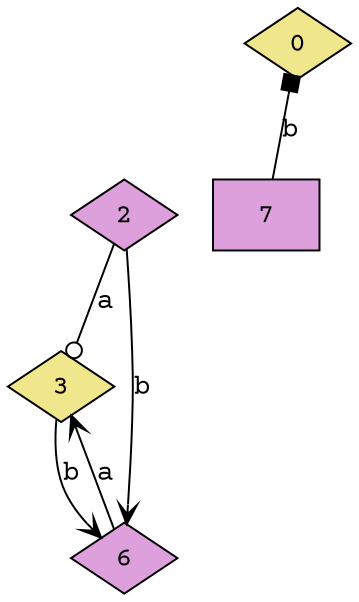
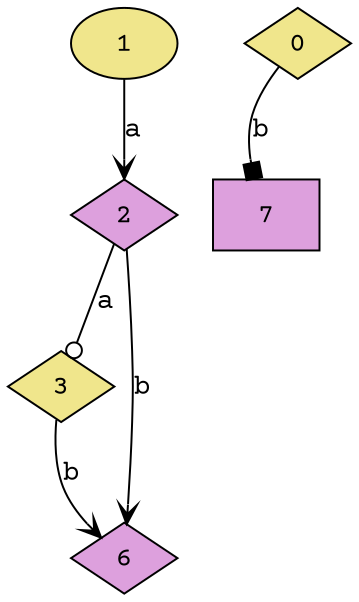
node "1": added
edge "7" -> "0": reversed
edge "6" -> "3": removed, label "a"
